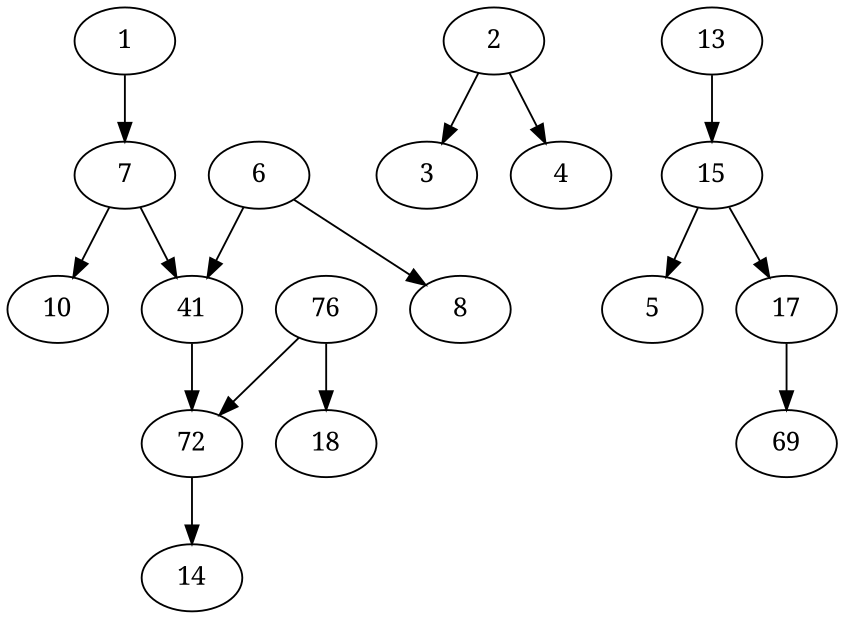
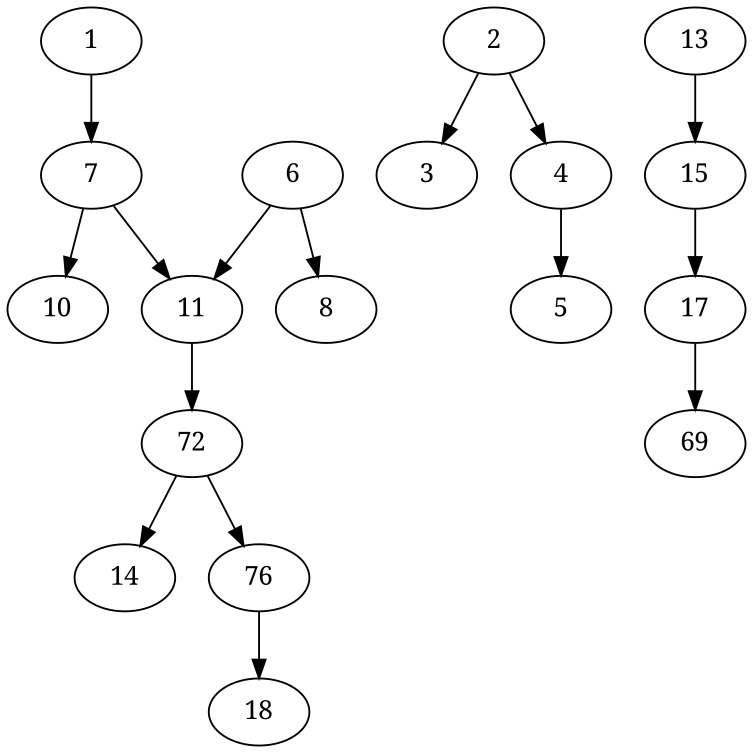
edge "15" -> "5": now "4" -> "5"
node "41": label "41" -> "11"
edge "76" -> "72": reversed
